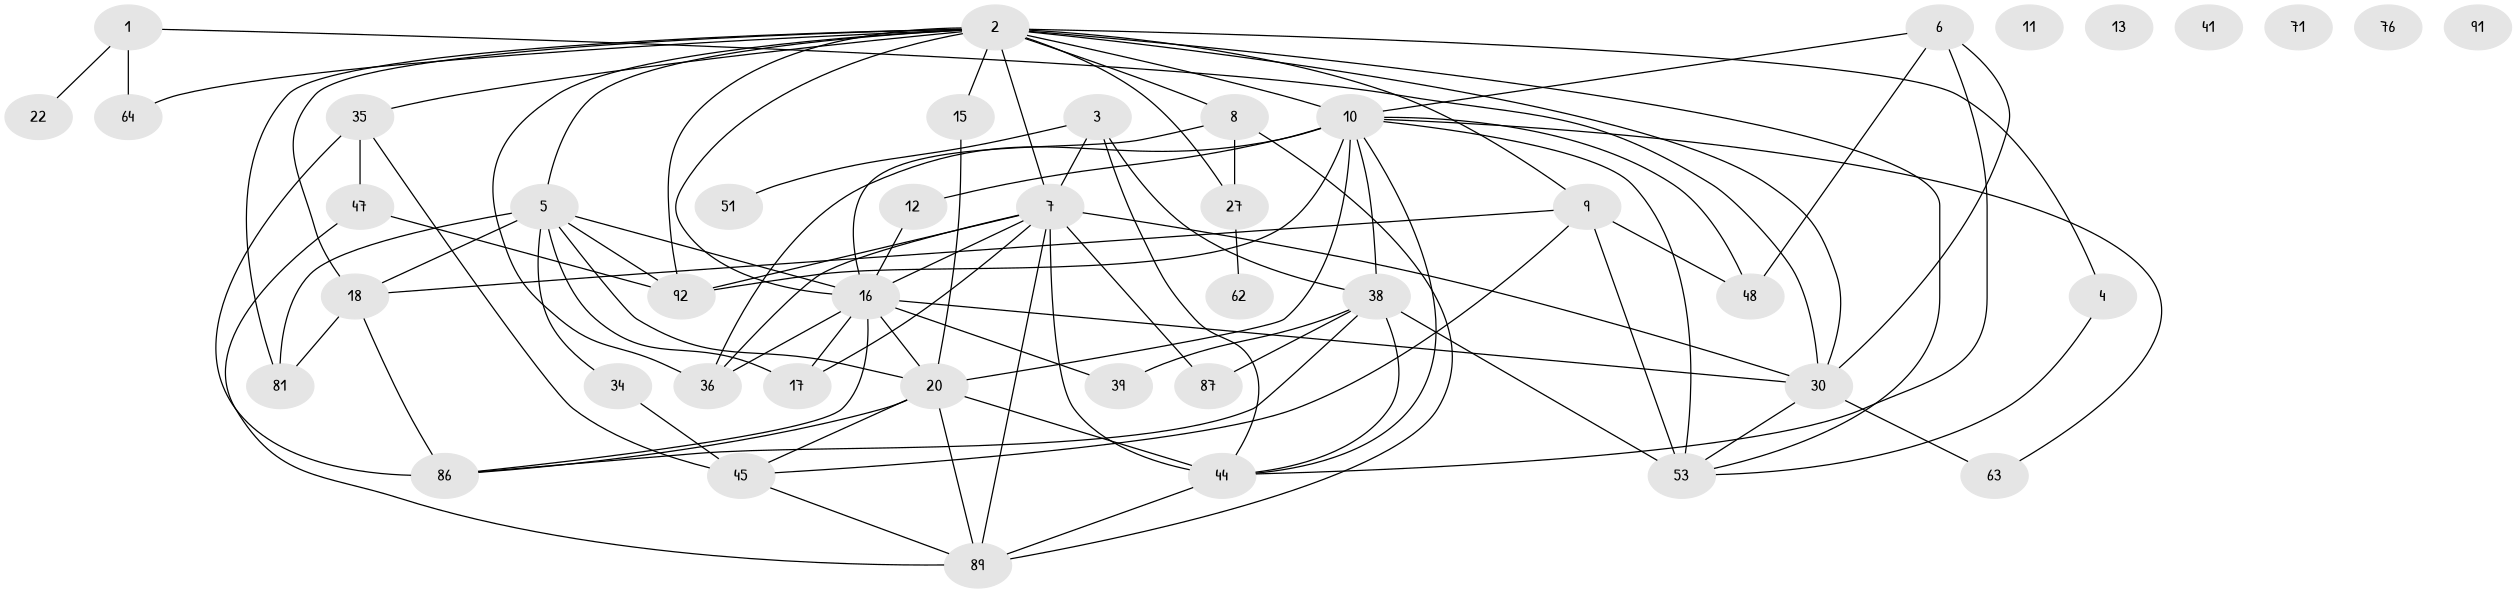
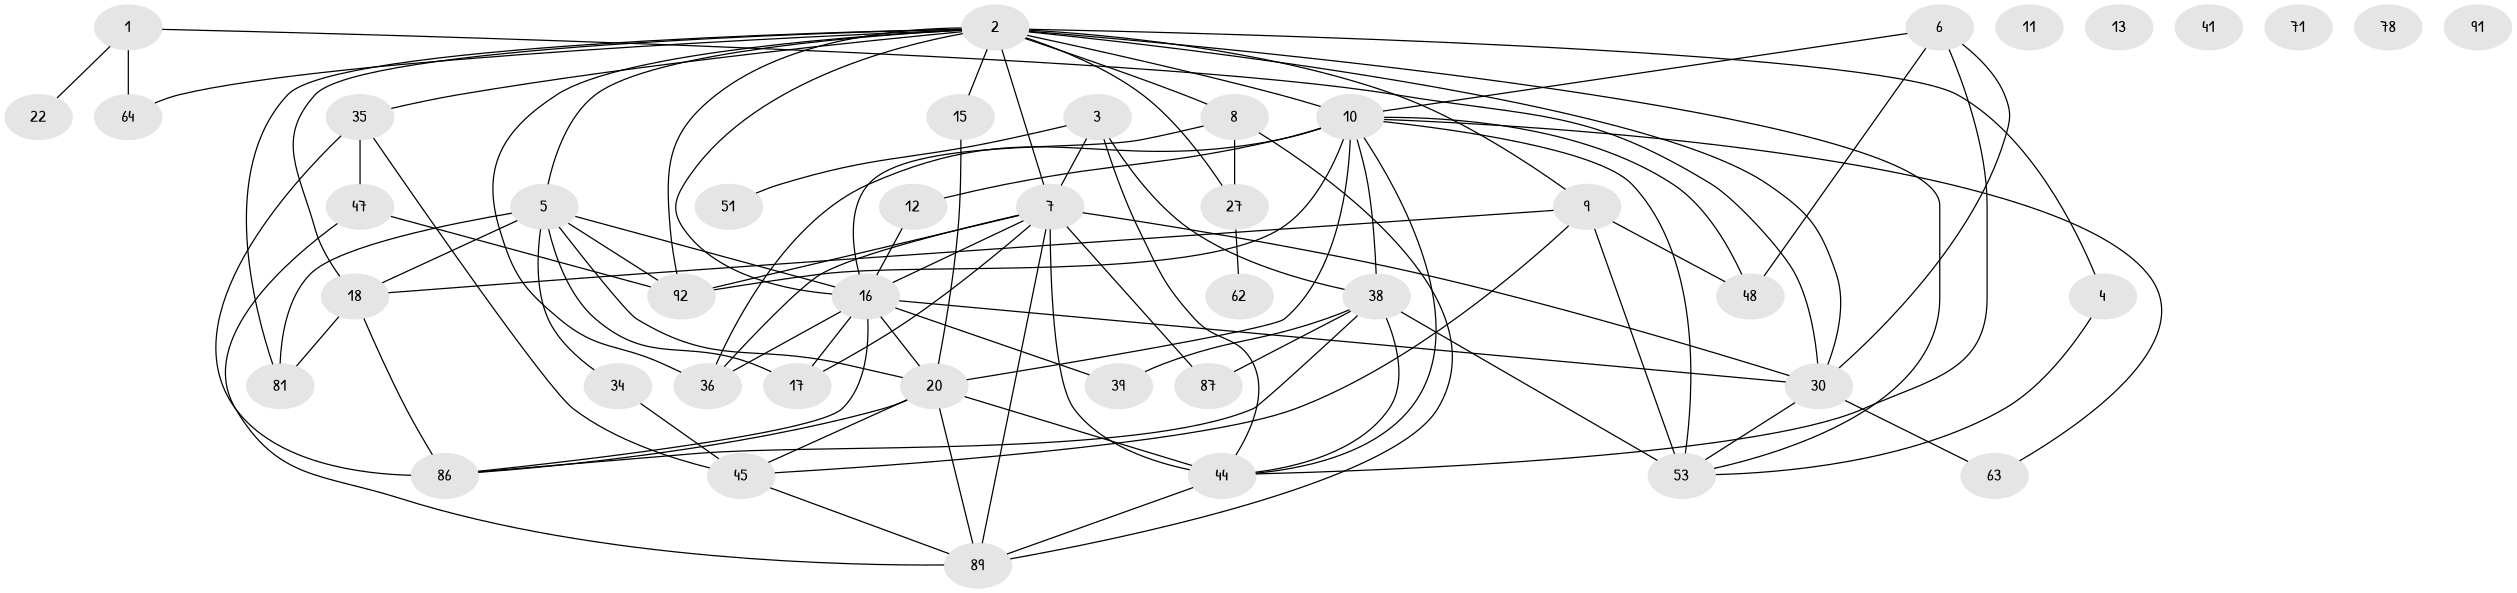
node "76": label "76" -> "78"
